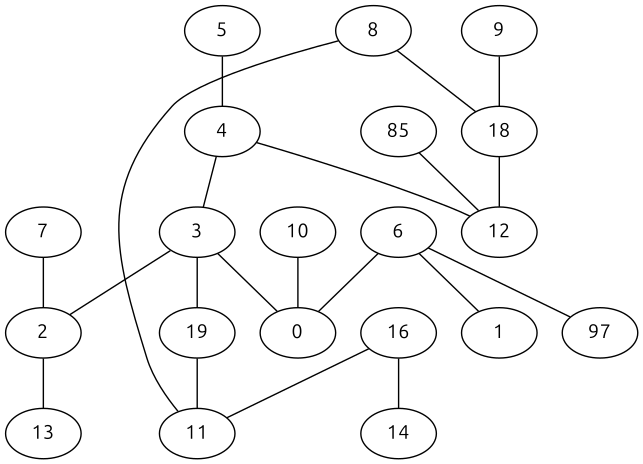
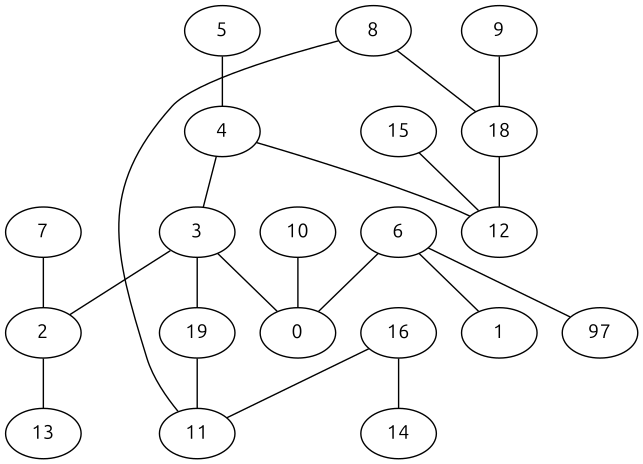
node "85": label "85" -> "15"
